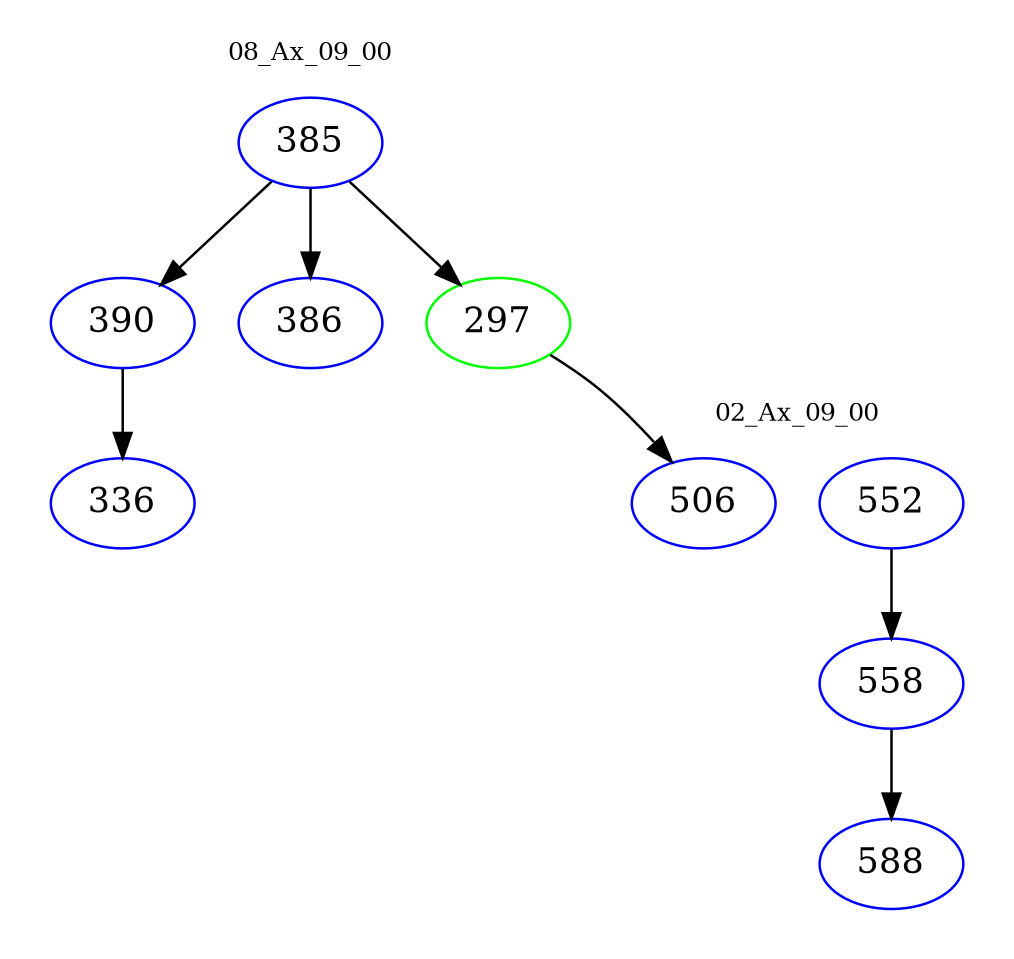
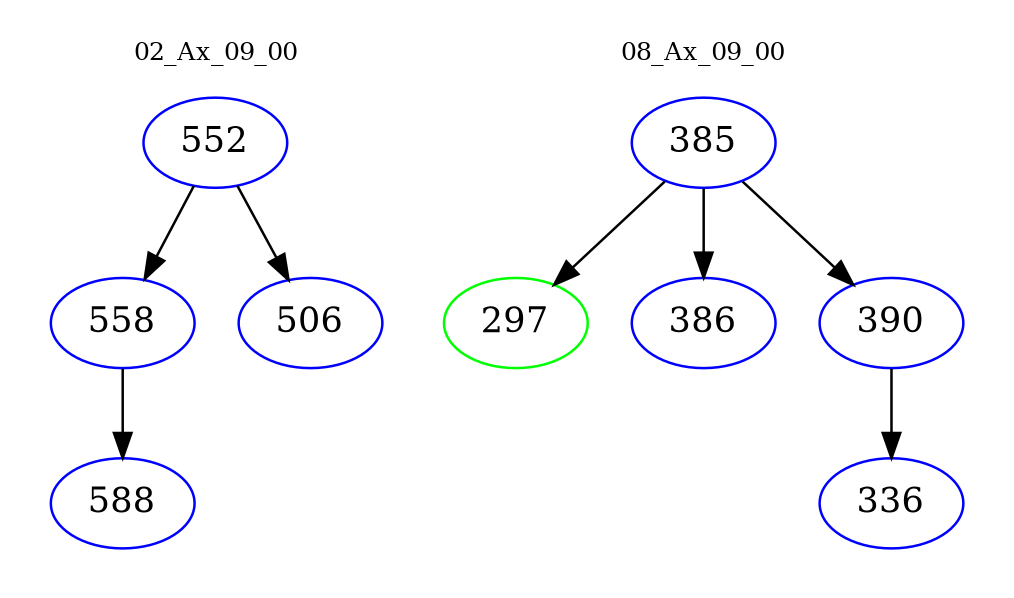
edge "297" -> "506": now "552" -> "506"
